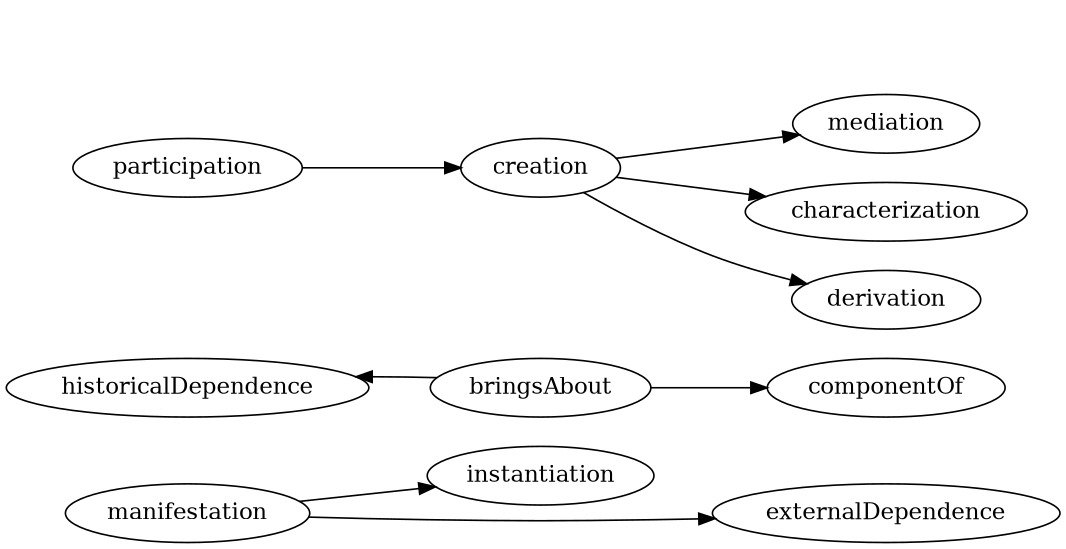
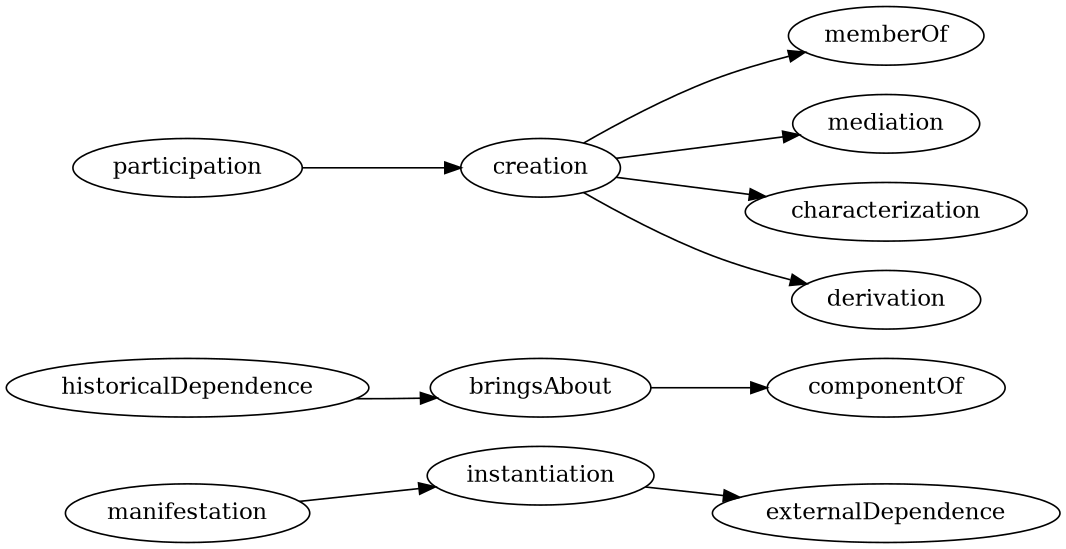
node "memberOf": added
edge "bringsAbout" -> "historicalDependence": reversed
edge "manifestation" -> "externalDependence": now "instantiation" -> "externalDependence"
